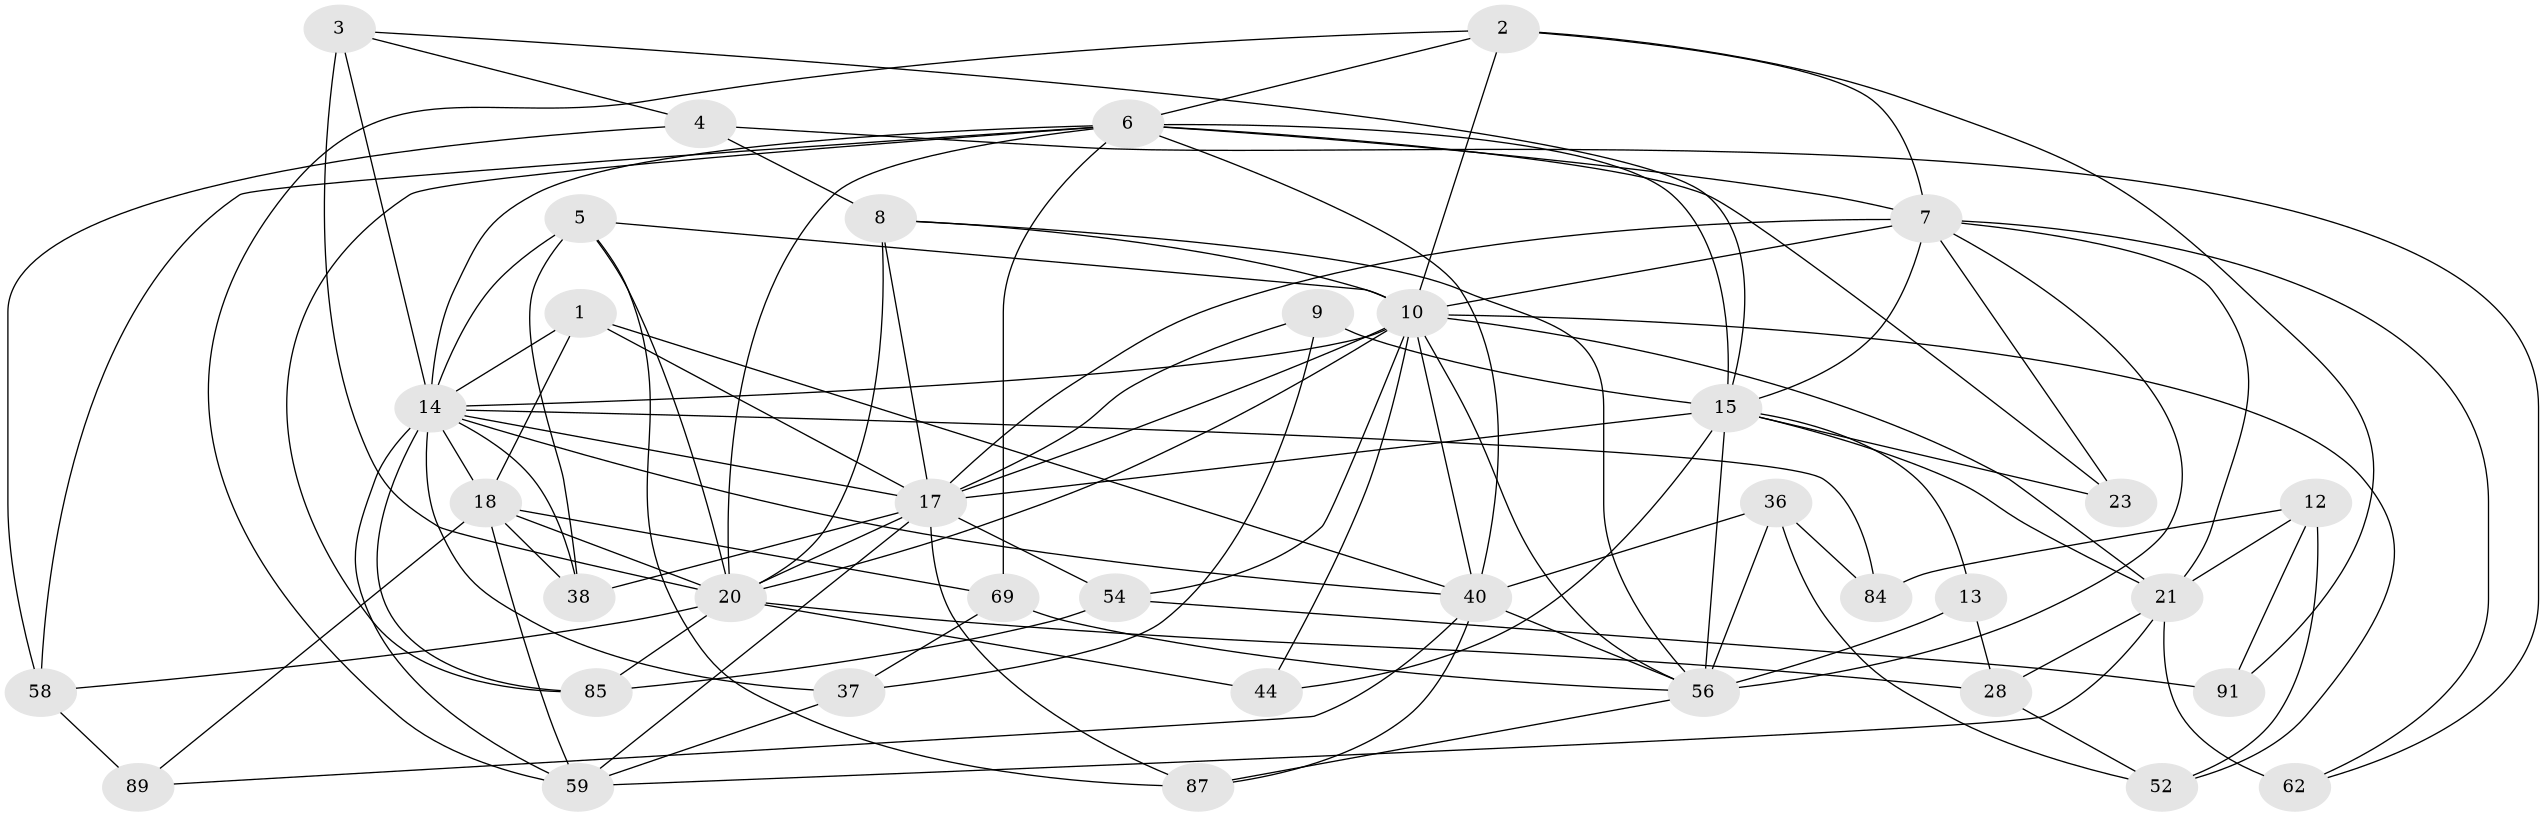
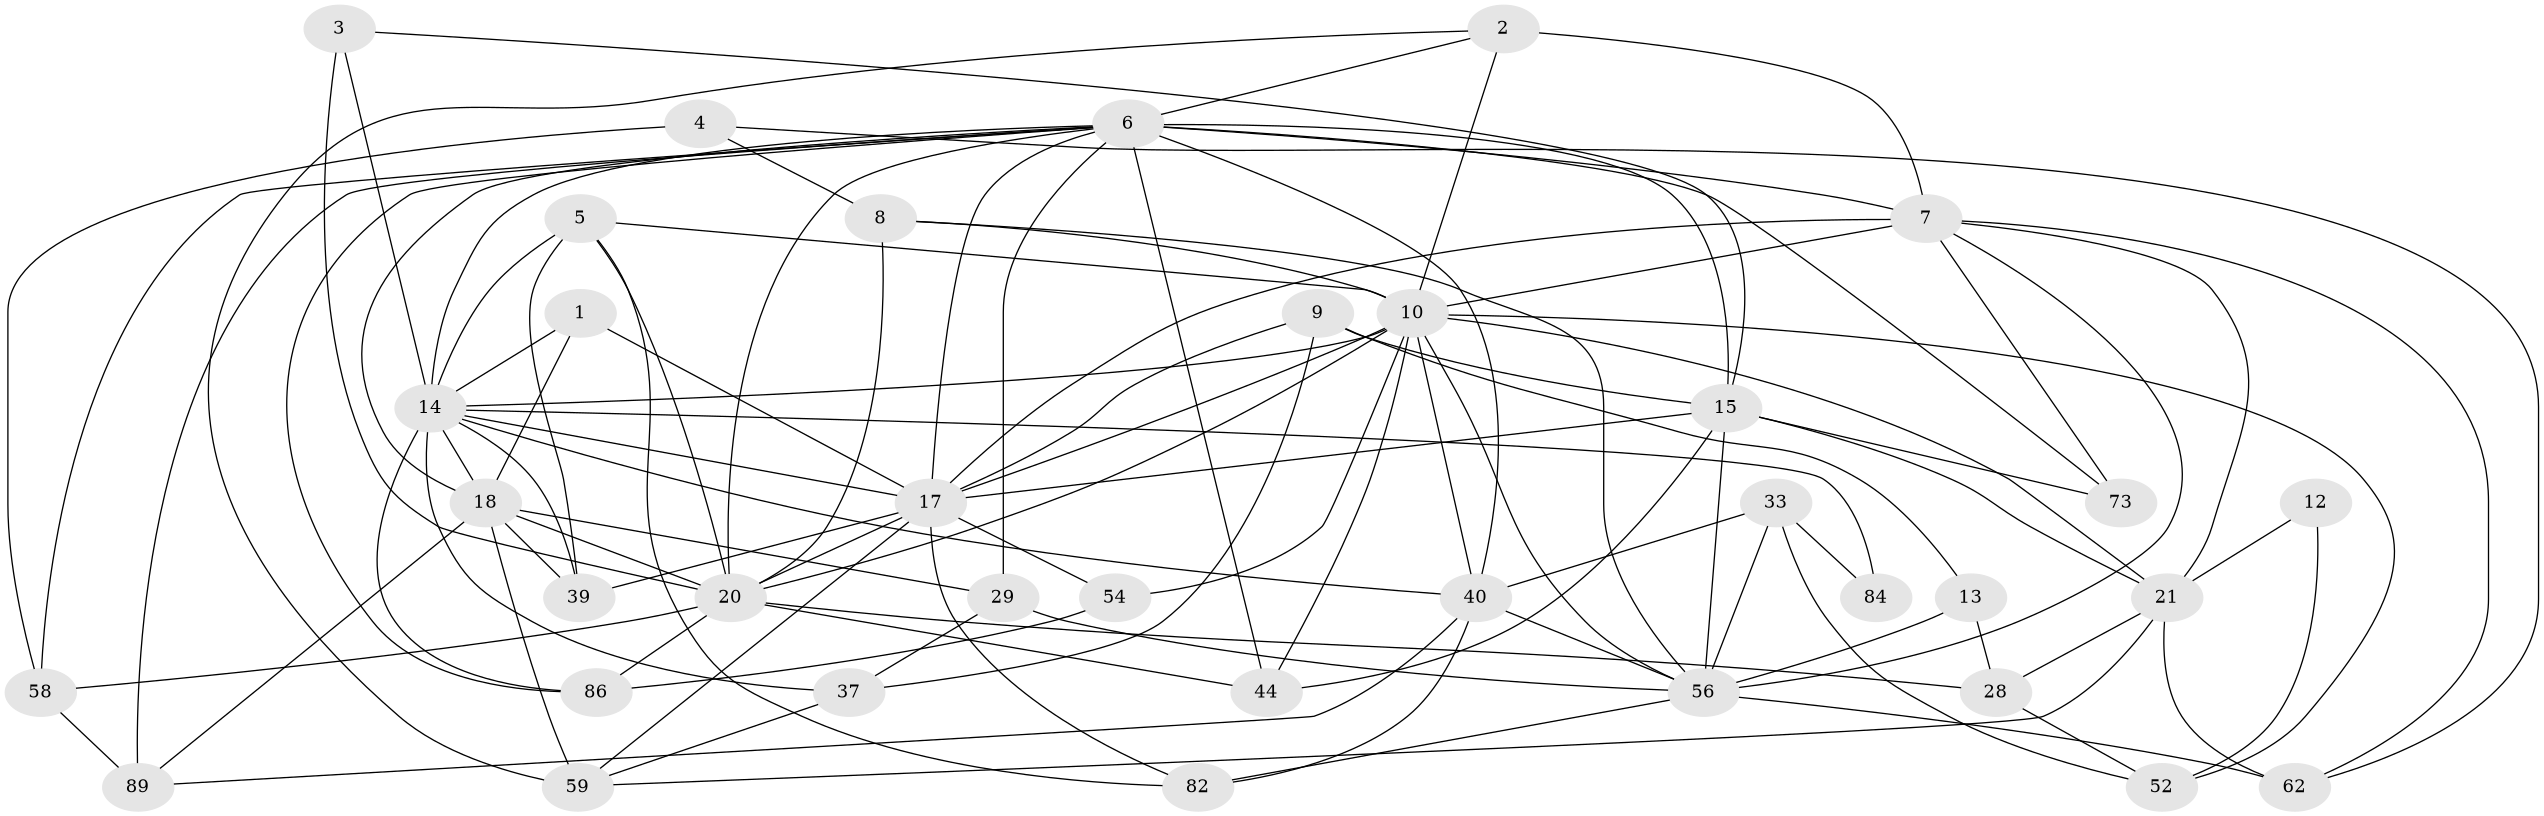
edge "3" -- "4": removed
edge "6" -- "18": added
edge "6" -- "89": added
edge "7" -- "15": removed
edge "8" -- "17": now "6" -- "17"
edge "6" -- "44": added
edge "1" -- "40": removed
edge "15" -- "13": now "9" -- "13"
node "36": label "36" -> "33"
node "23": label "23" -> "73"
edge "12" -- "84": removed
node "38": label "38" -> "39"
node "69": label "69" -> "29"
edge "14" -- "59": removed
node "85": label "85" -> "86"
node "91": removed
edge "56" -- "62": added
node "87": label "87" -> "82"
